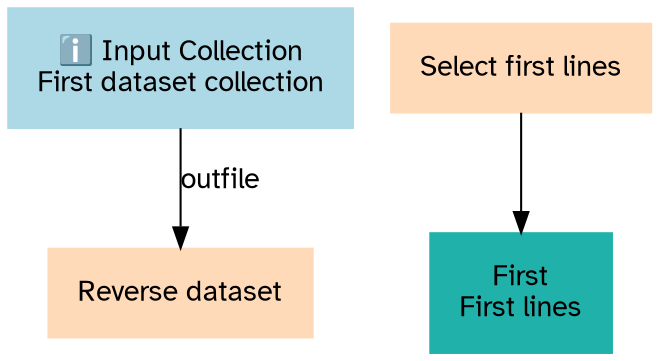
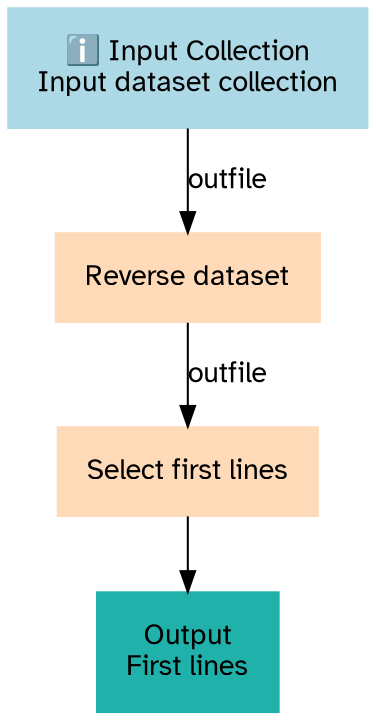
node "ℹ️ Input Collection First dataset collection": label "ℹ️ Input Collection First dataset collection" -> "ℹ️ Input Collection Input dataset collection"
node "First First lines": label "First First lines" -> "Output First lines"
edge "Reverse dataset" -> "Select first lines": added, label "outfile"
